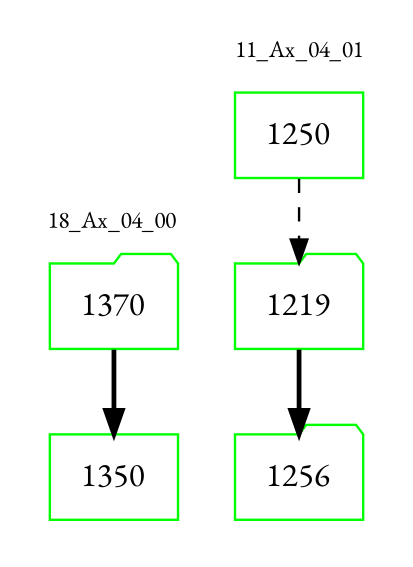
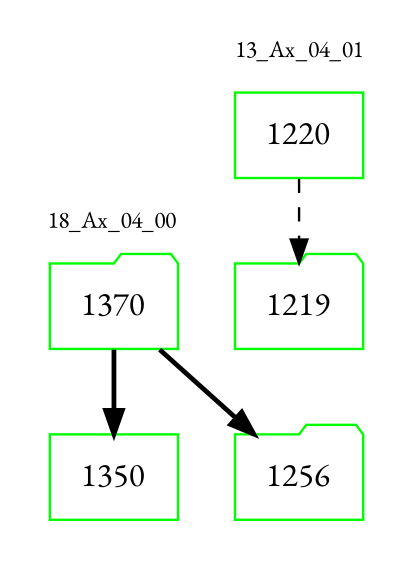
cluster "11_Ax_04_01": label "11_Ax_04_01" -> "13_Ax_04_01"
node "1250": label "1250" -> "1220"
edge "1219" -> "1256": now "1370" -> "1256"
